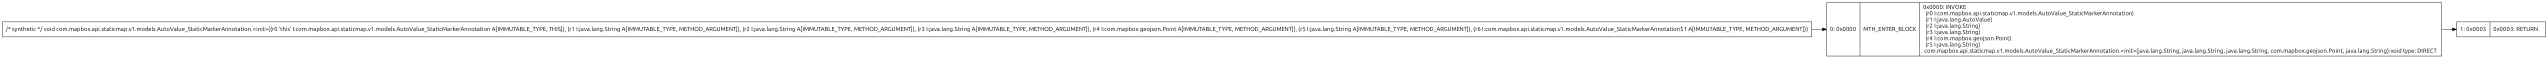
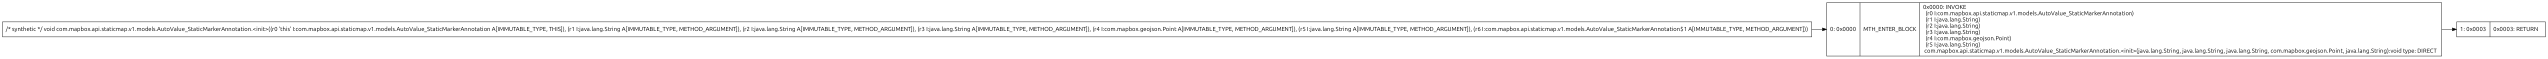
node "0: 0x0000": text "(r1 I:java.lang.AutoValue)" -> "(r1 I:java.lang.String)"
